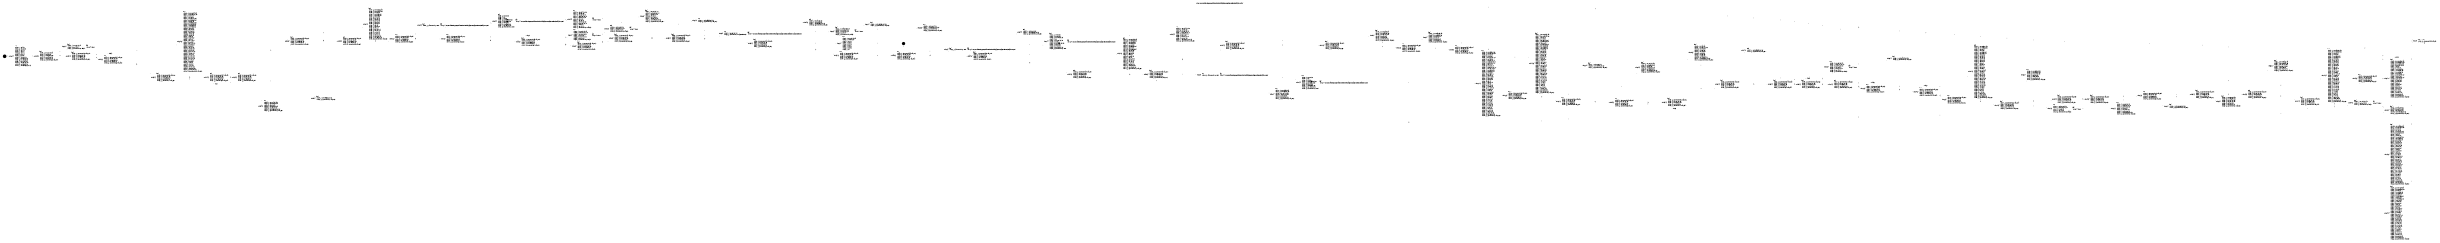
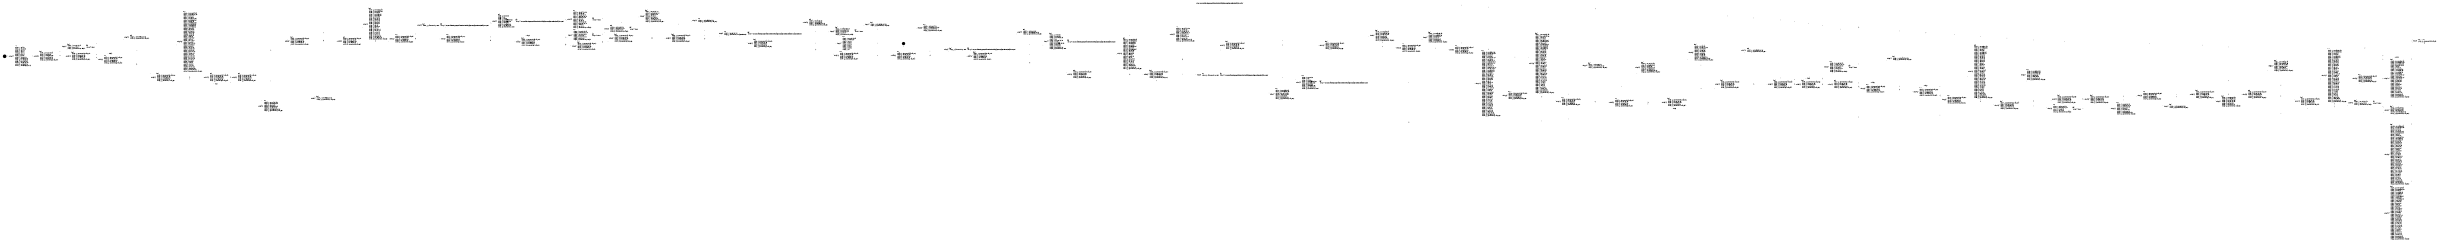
node "0x402639 [12]": added
